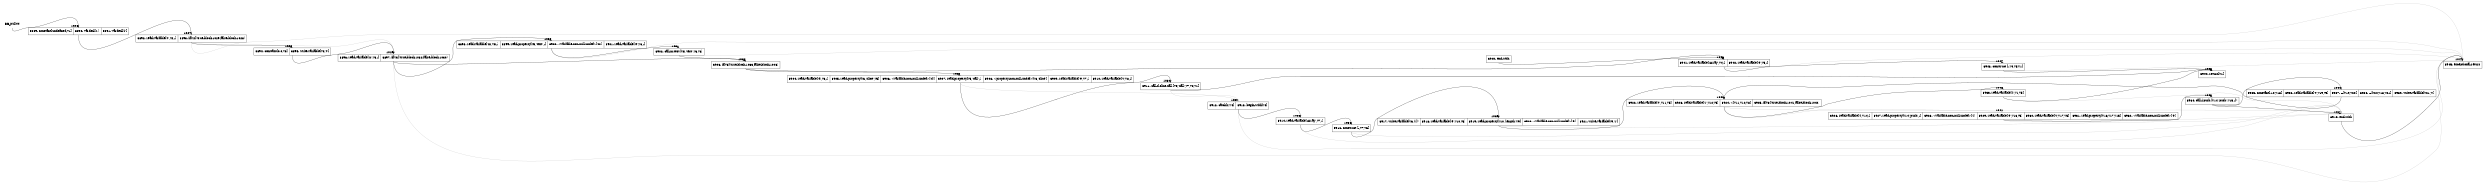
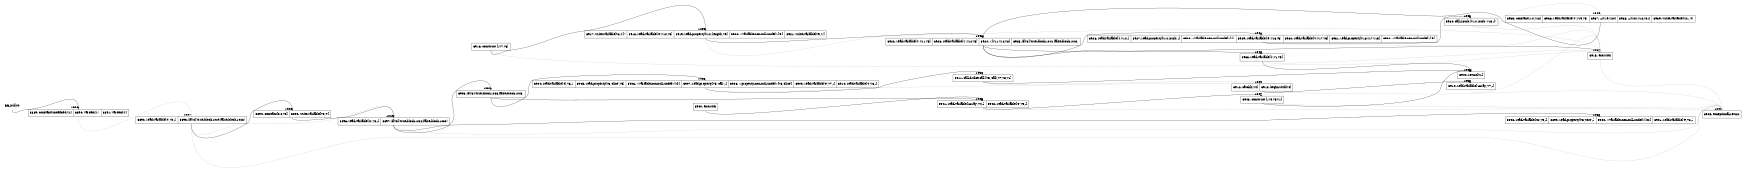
edge "3889: constant[undefined,v1]" -> "3892: read-variable['t',v2,-]": color black -> gray
node "3902: call-m.test [v5,'test',v6,v3]": removed
edge "3934: call-i.push [v14,'push',v15,-]*" -> "3935: constant[1.0,v18]": color black -> gray
edge "3934: call-i.push [v14,'push',v15,-]*" -> "3915: end-with": color black -> gray
edge "3922: read-variable['t',v11,v5]" -> "3915: end-with": color gray -> black
edge "3922: read-variable['t',v11,v5]" -> "3926: read-variable['i',v14,-]": color gray -> black
edge "3915: end-with" -> "3945: exceptional-return": color black -> gray
edge "3914: read-variable['Array',v7,-]" -> "3916: construct [-,v7,v6]": removed
